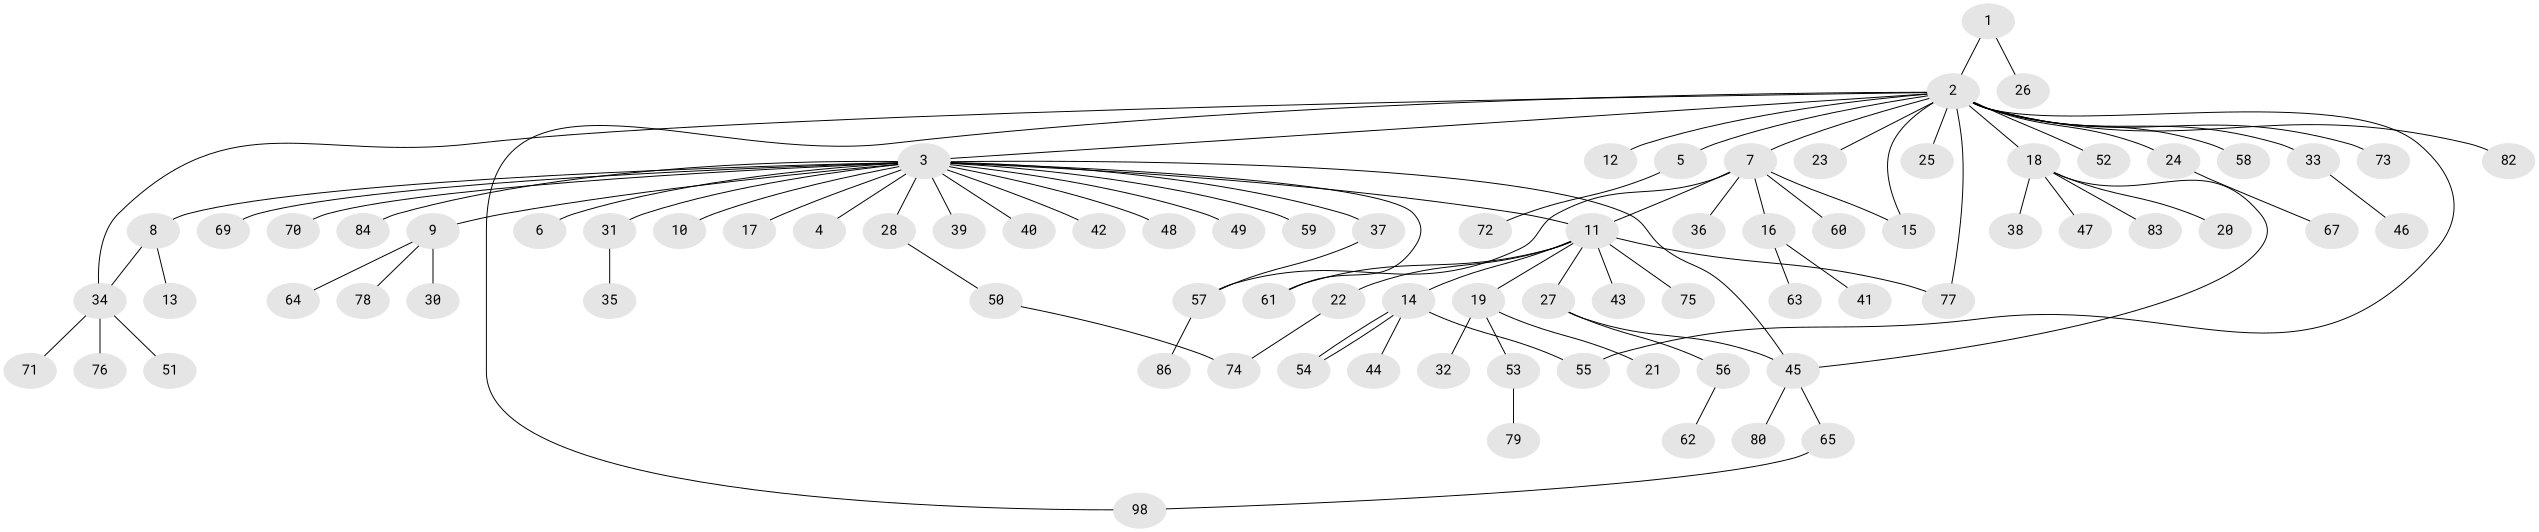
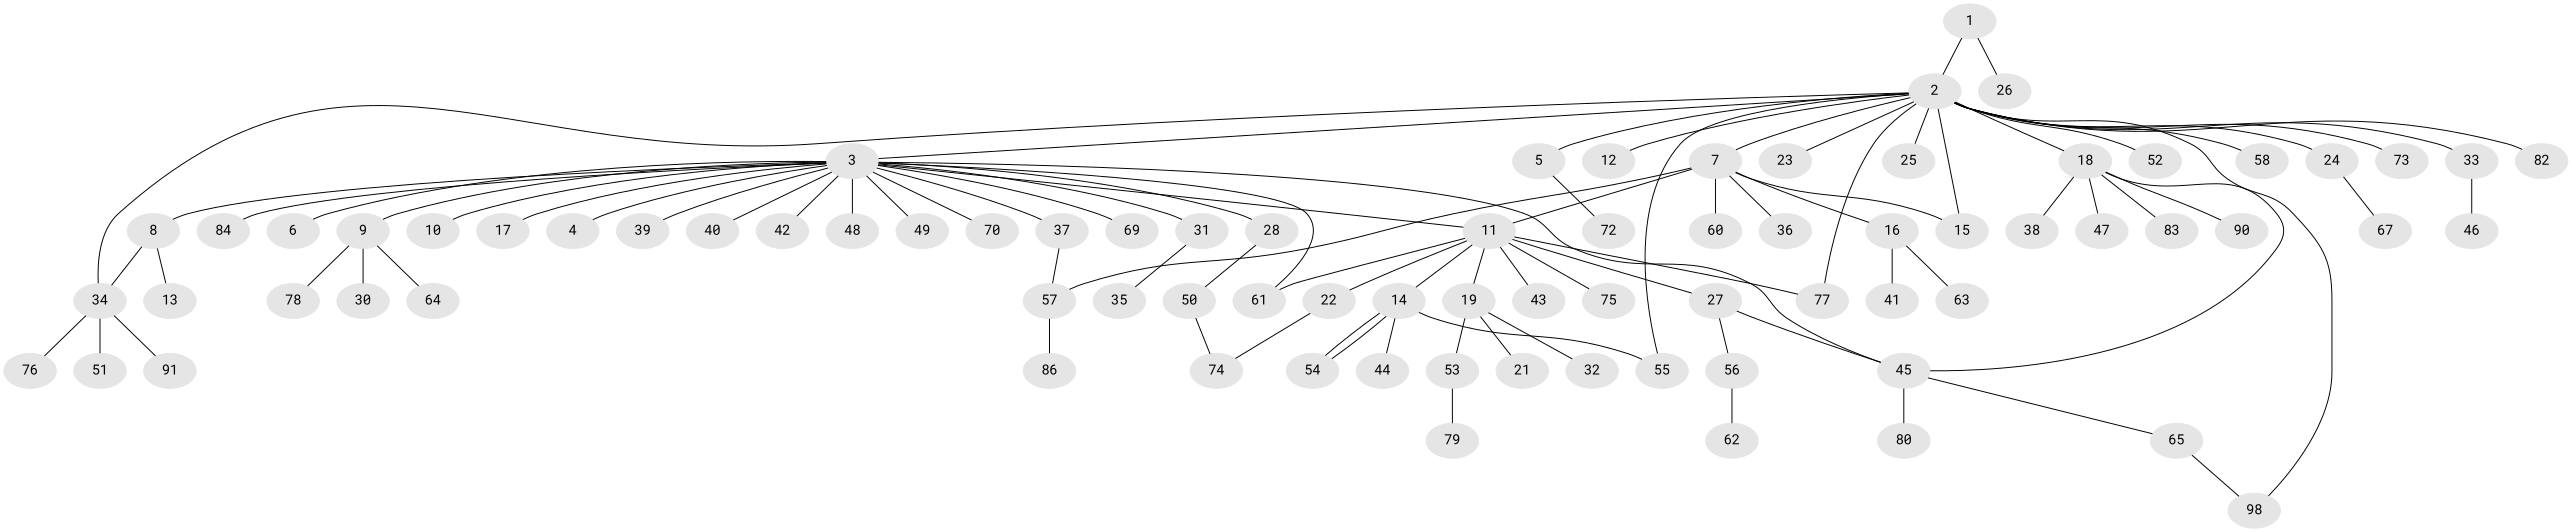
node "59": removed
node "20": label "20" -> "90"
node "71": label "71" -> "91"
